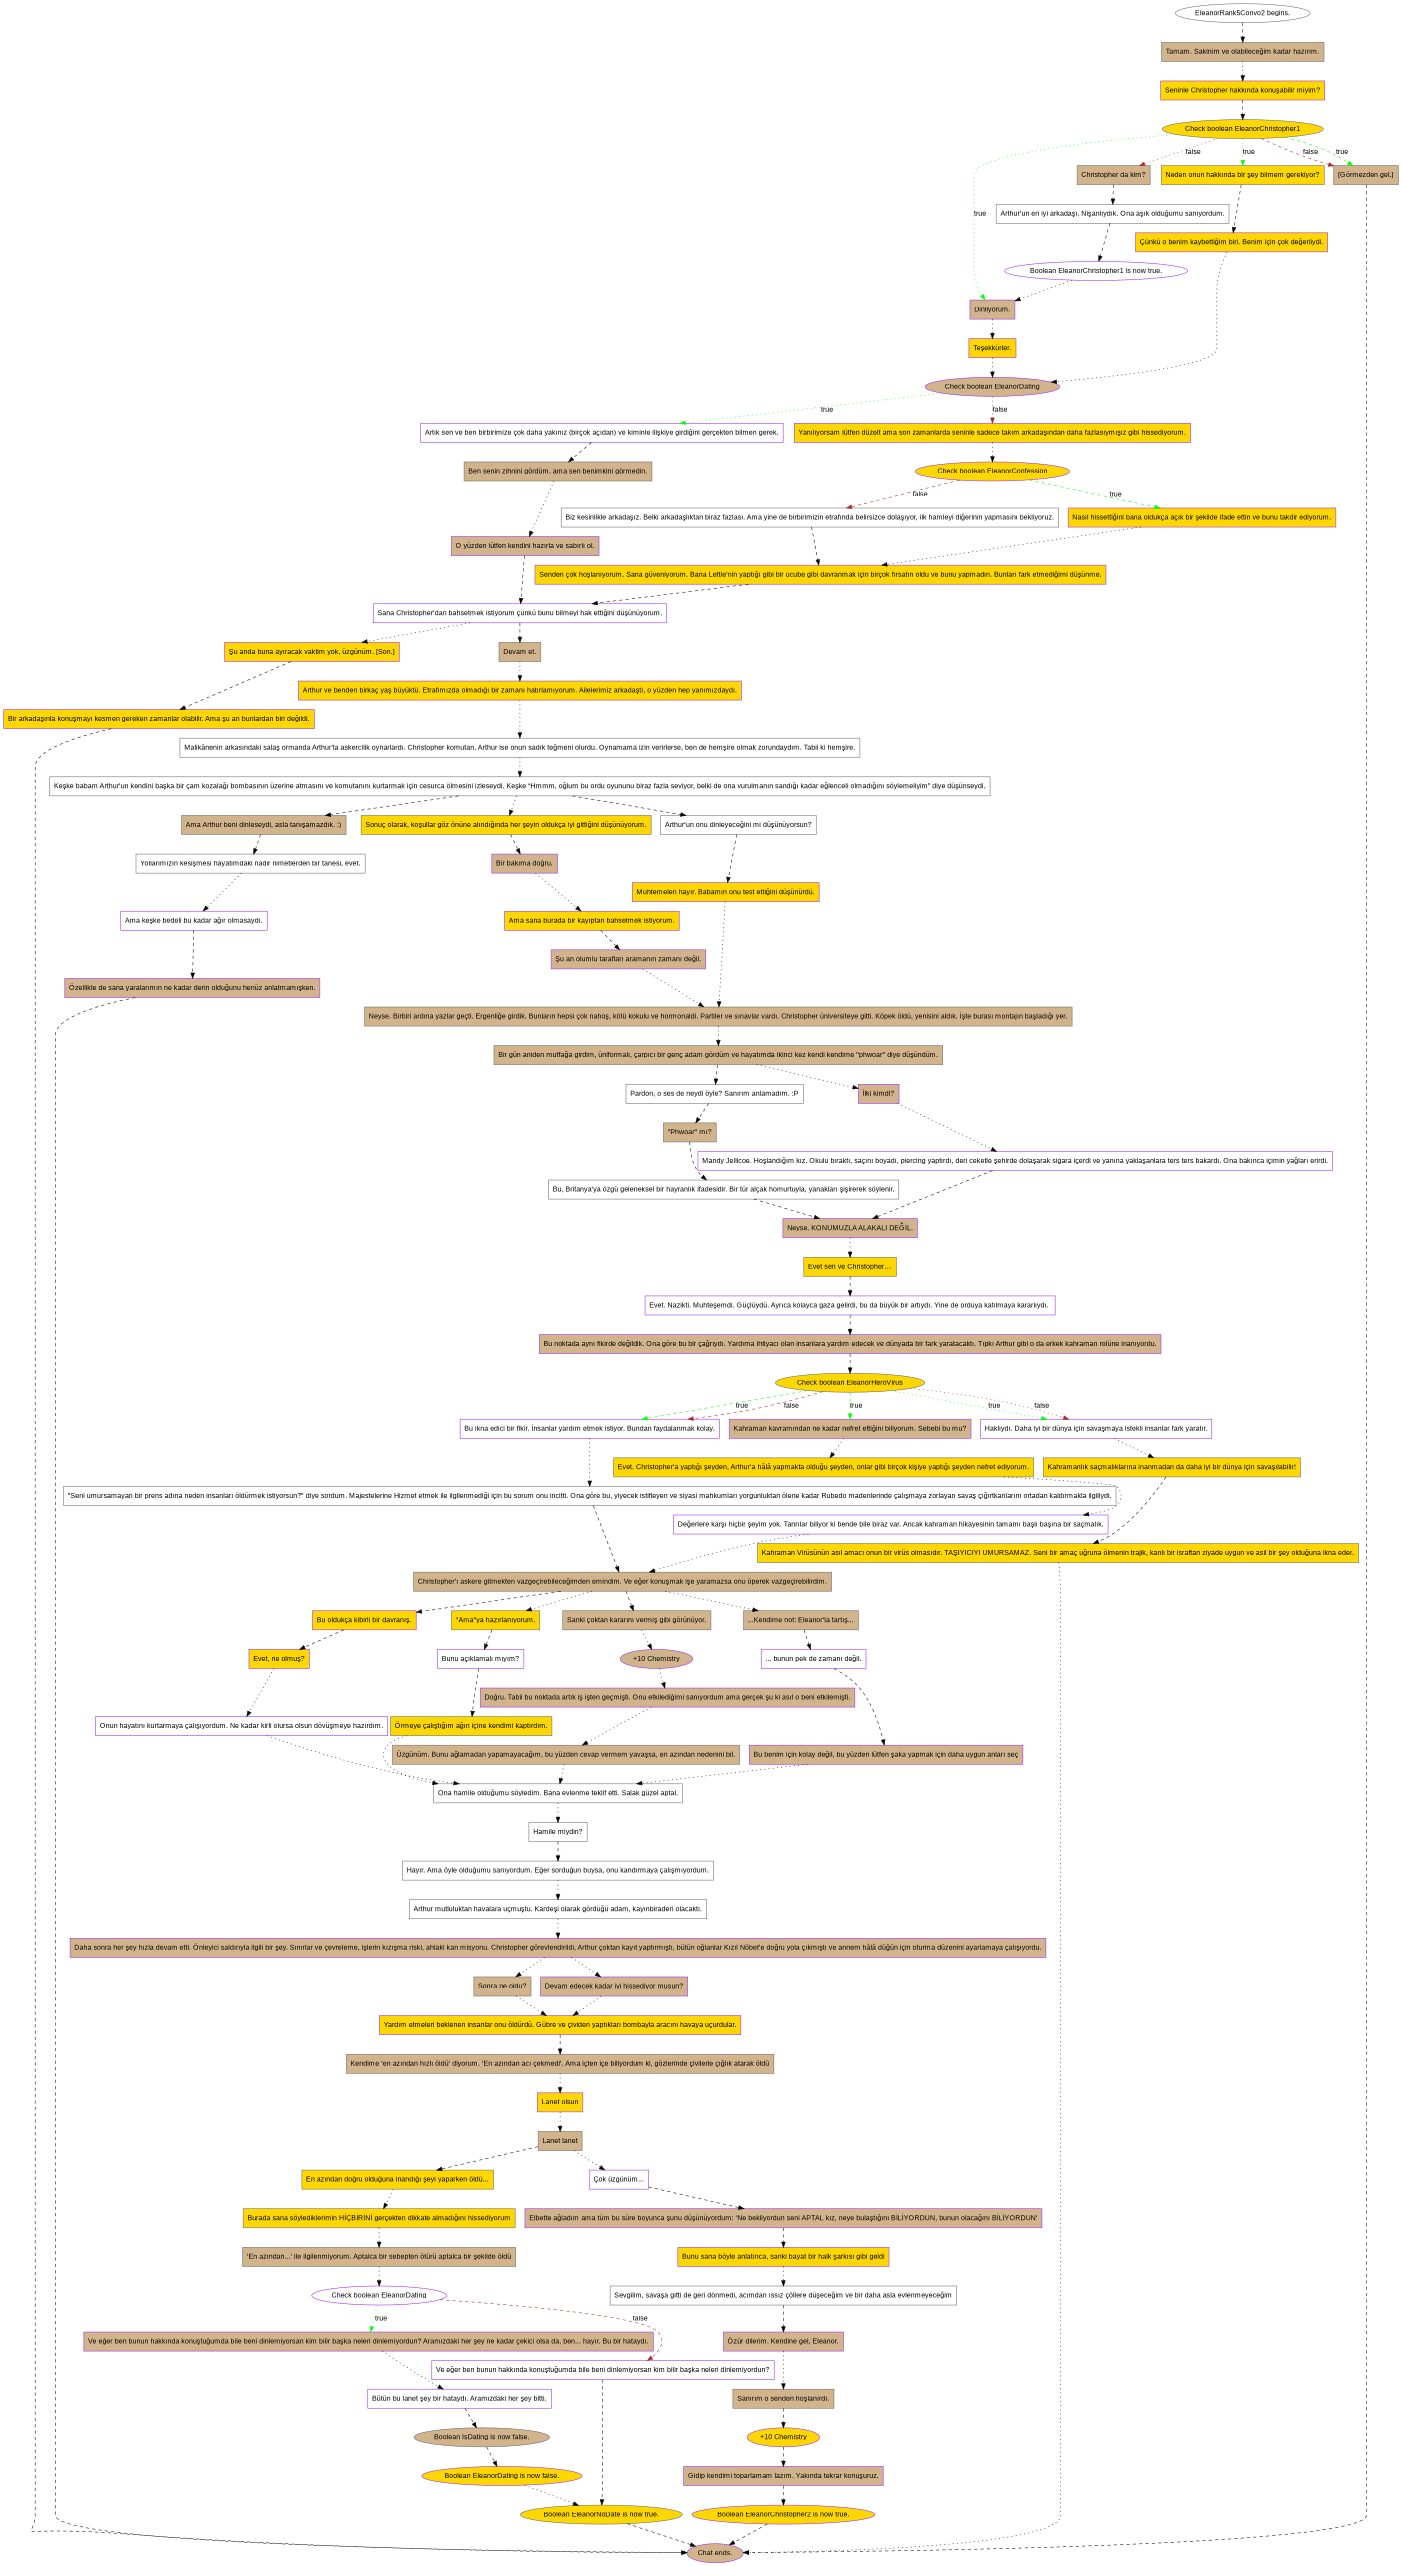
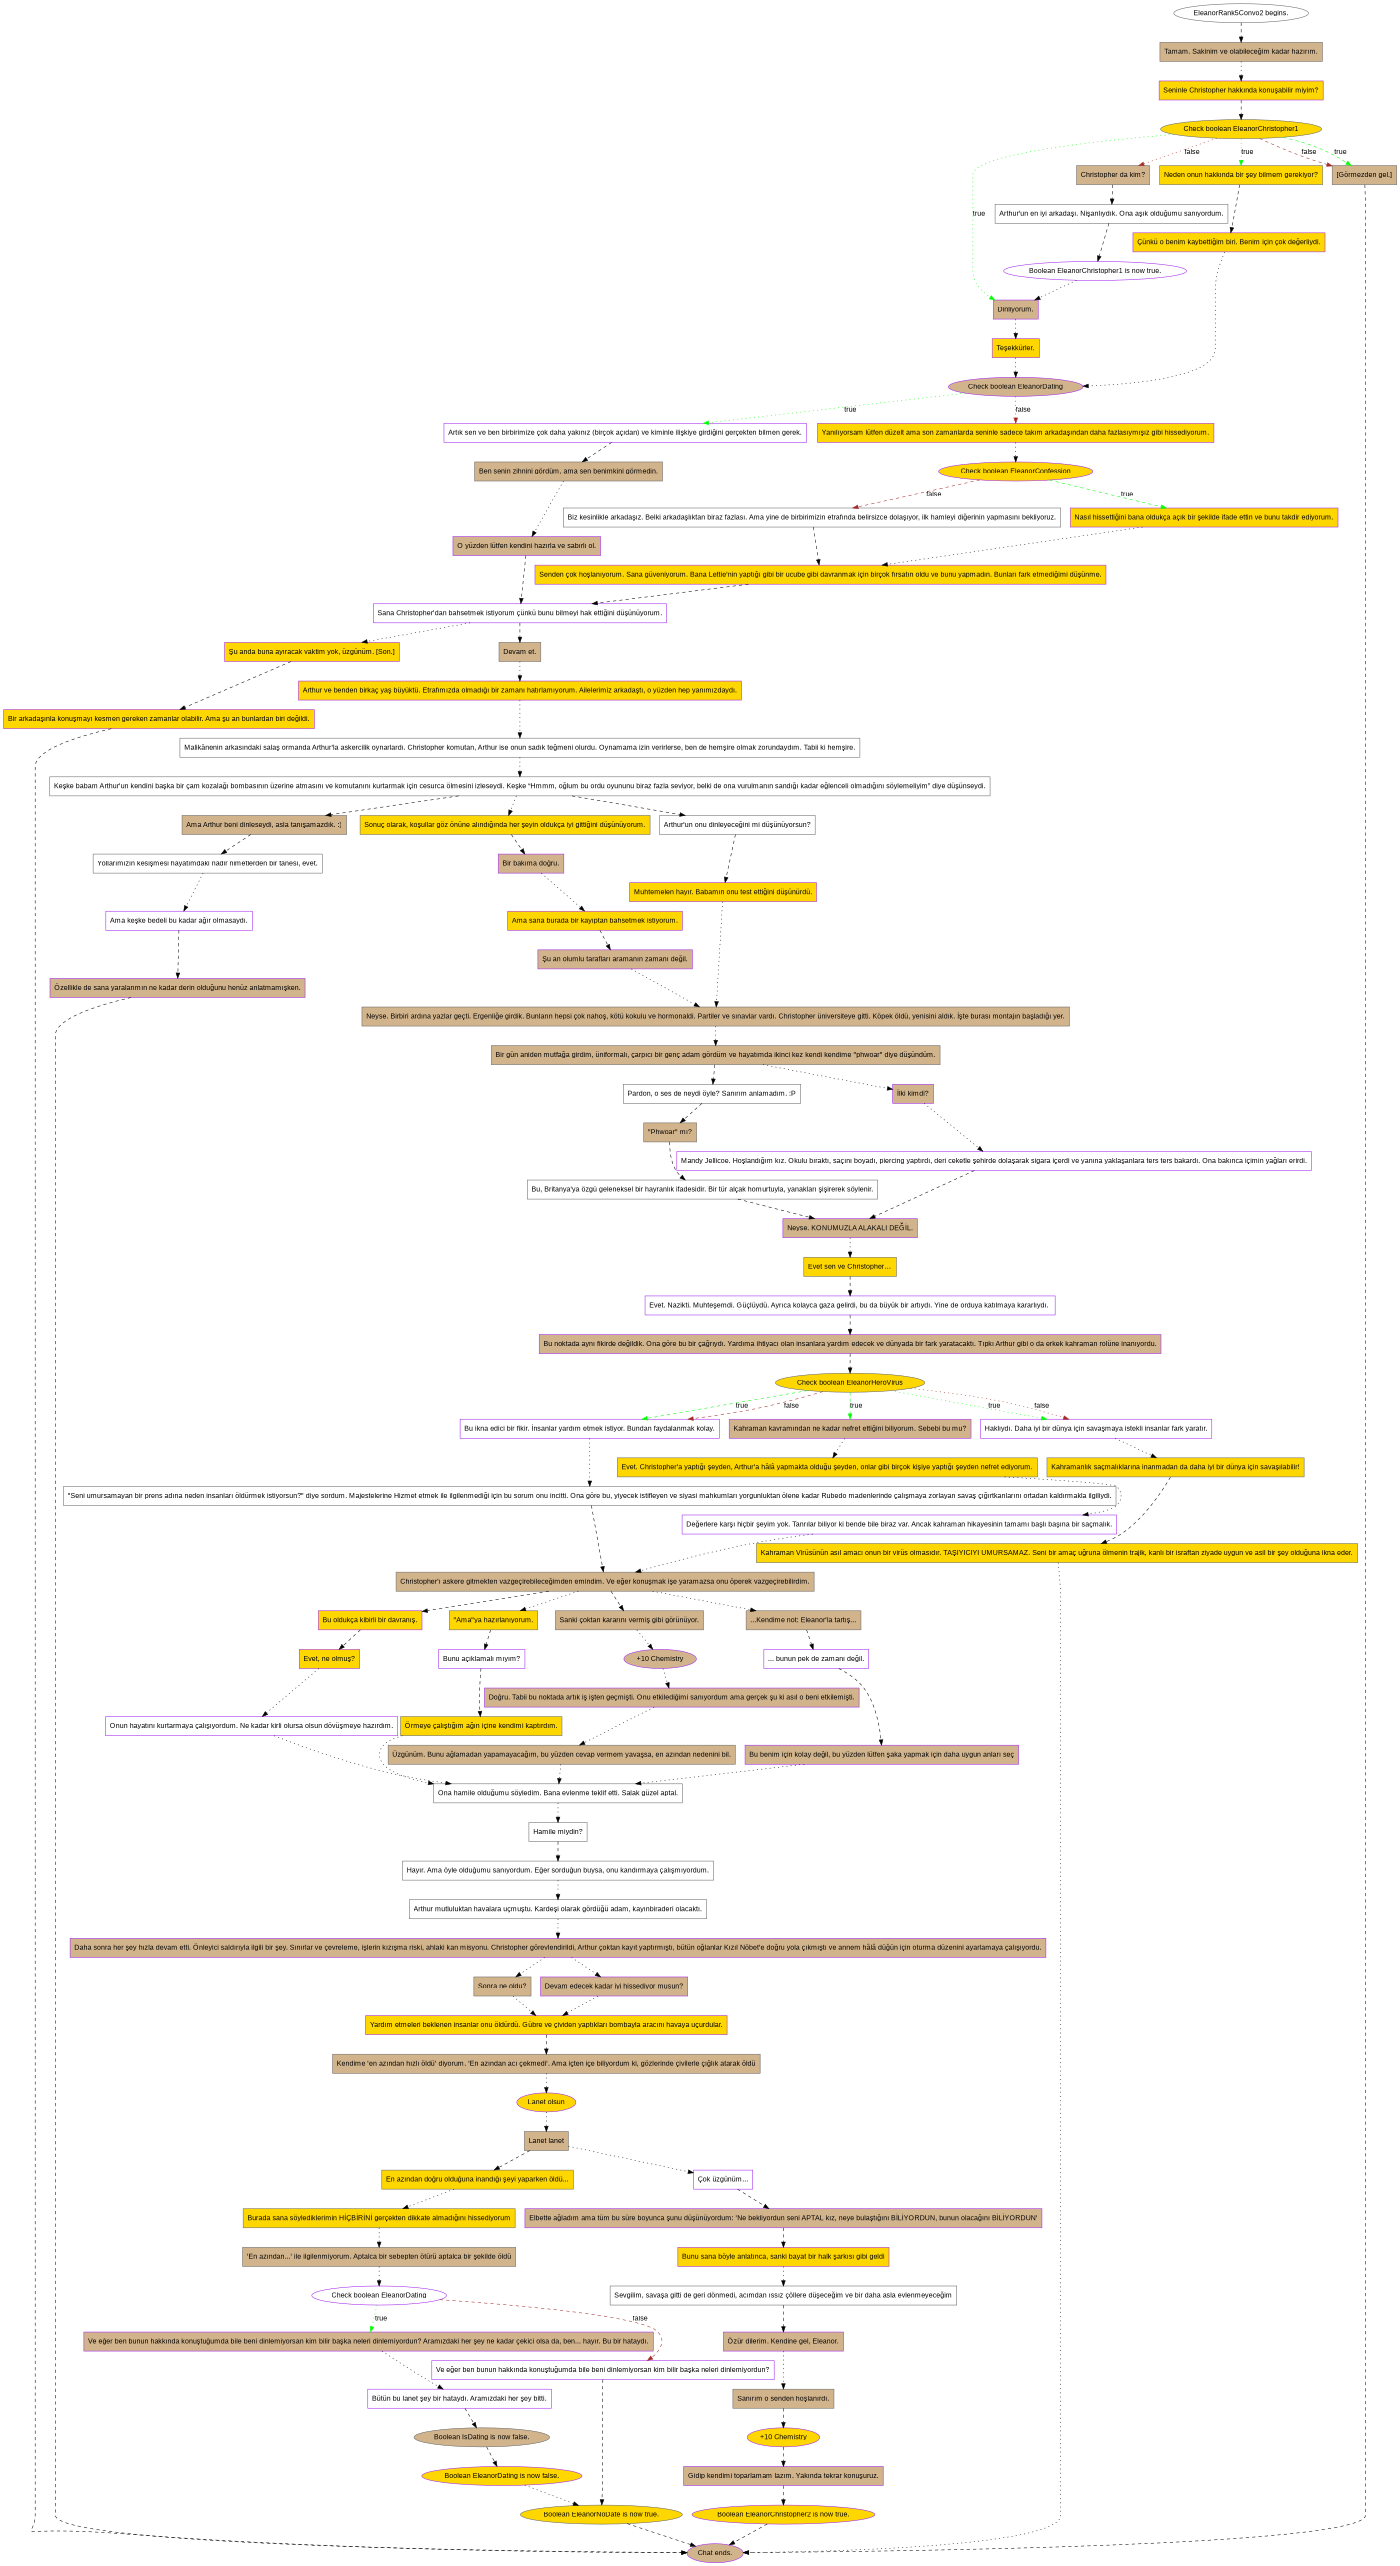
node "Lanet olsun": shape box -> ellipse
